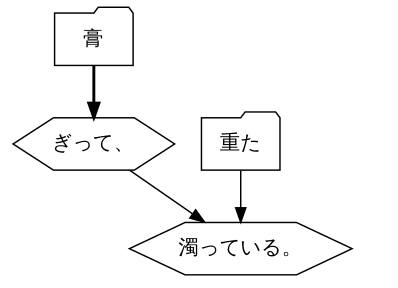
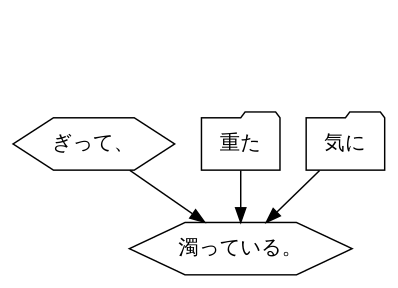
node "膏": removed
node "気に": added
